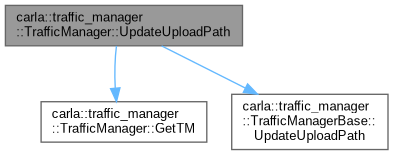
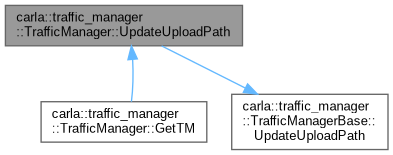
edge "carla::traffic_manager ::TrafficManager::UpdateUploadPath" -> "carla::traffic_manager ::TrafficManager::GetTM": reversed
